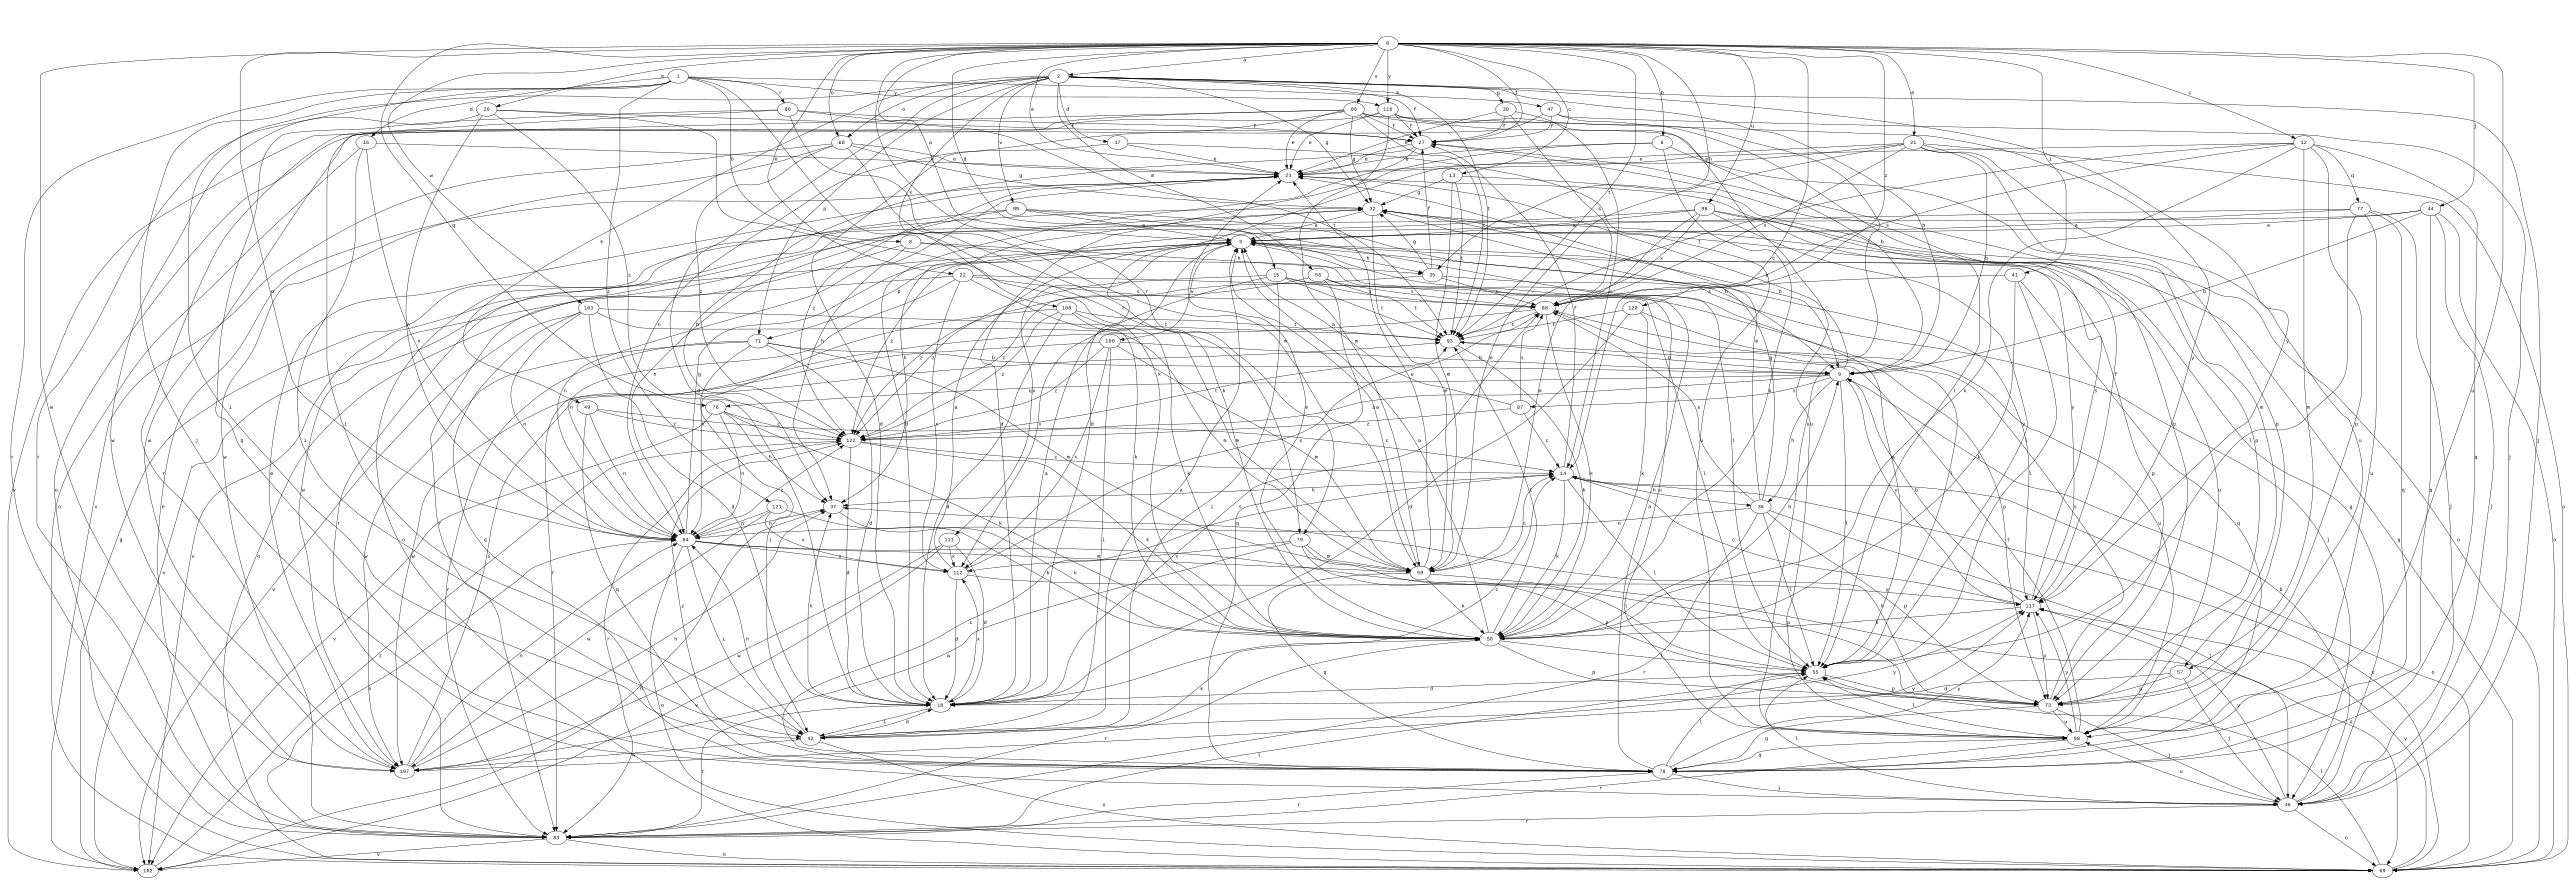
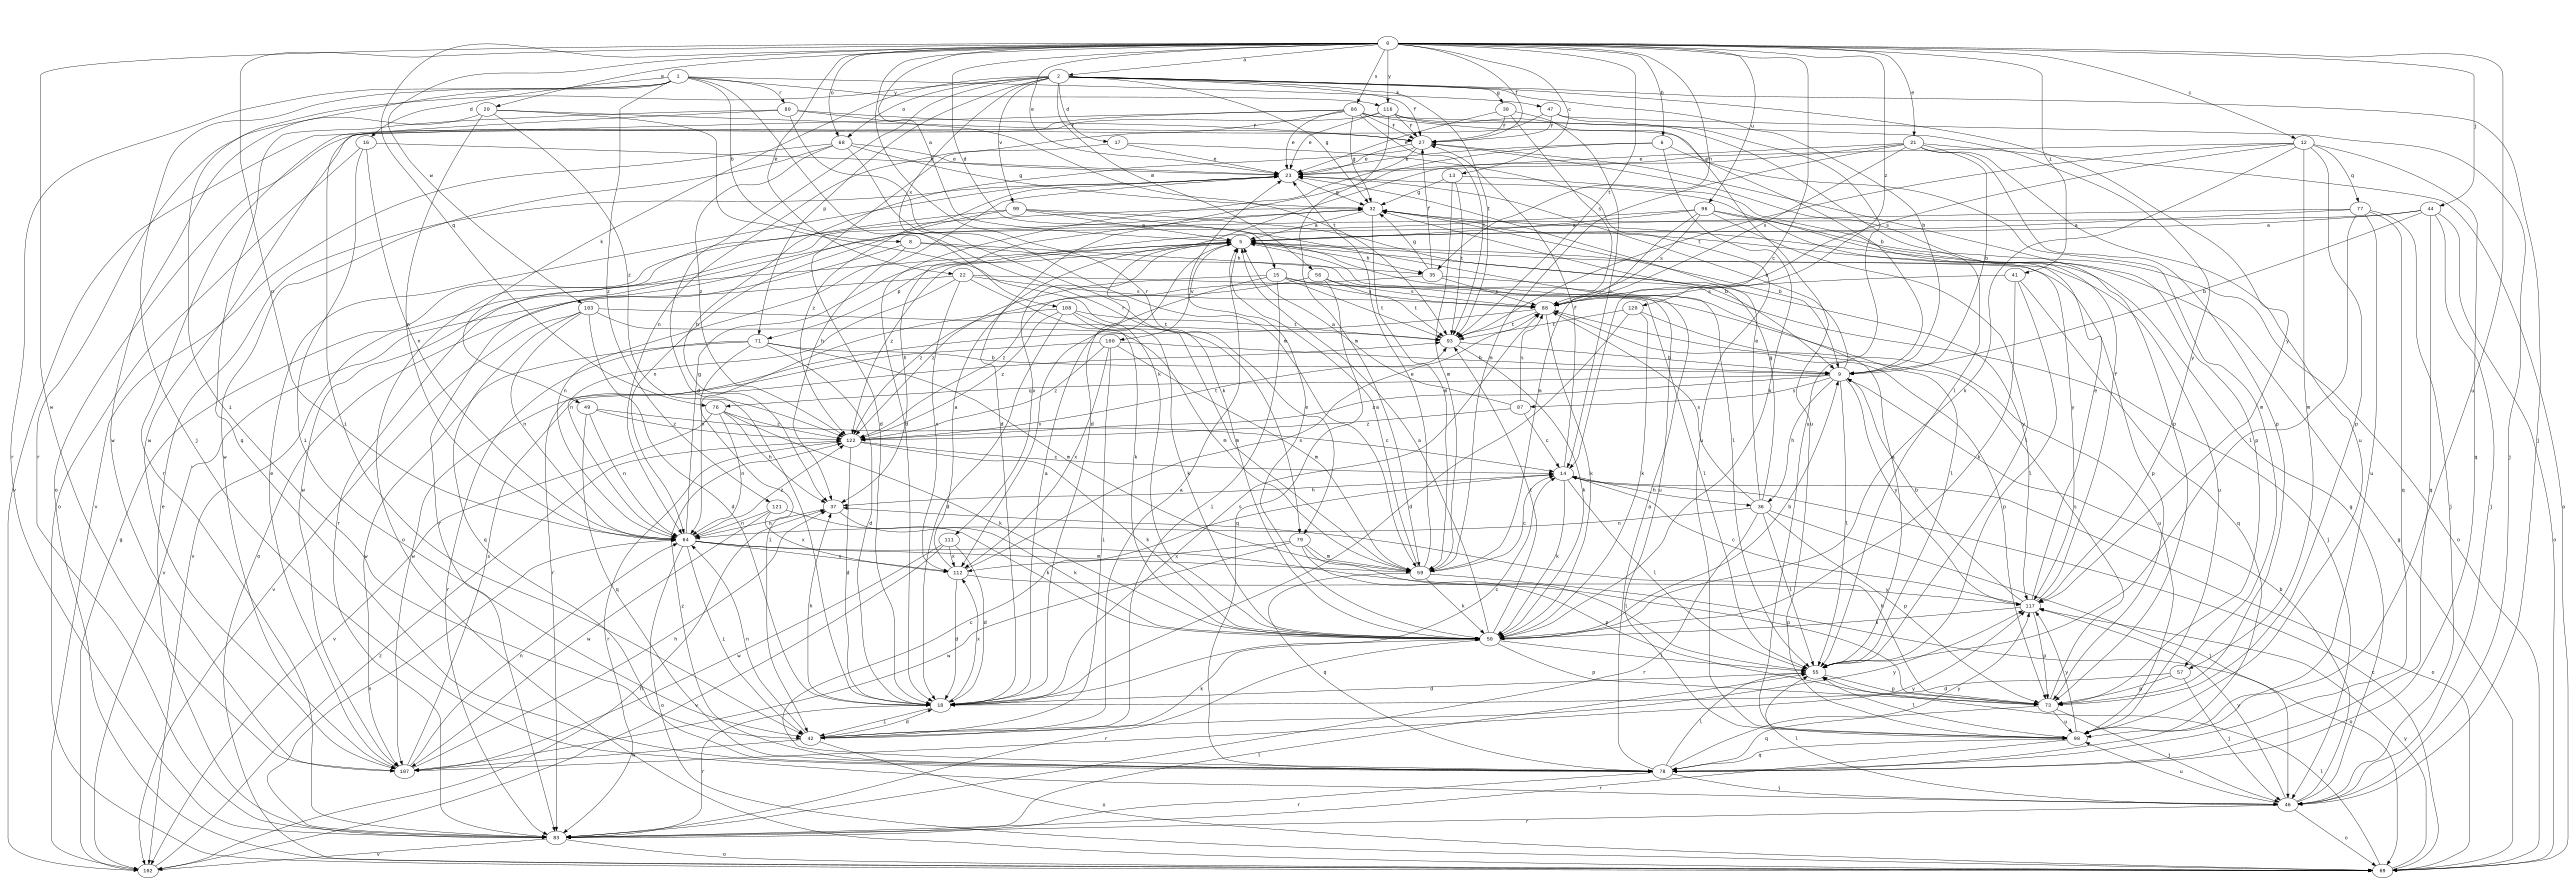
edge "23" -> "32": added, label "g"
edge "98" -> "93": removed, label "t"
edge "117" -> "23": label "s" -> "e"
